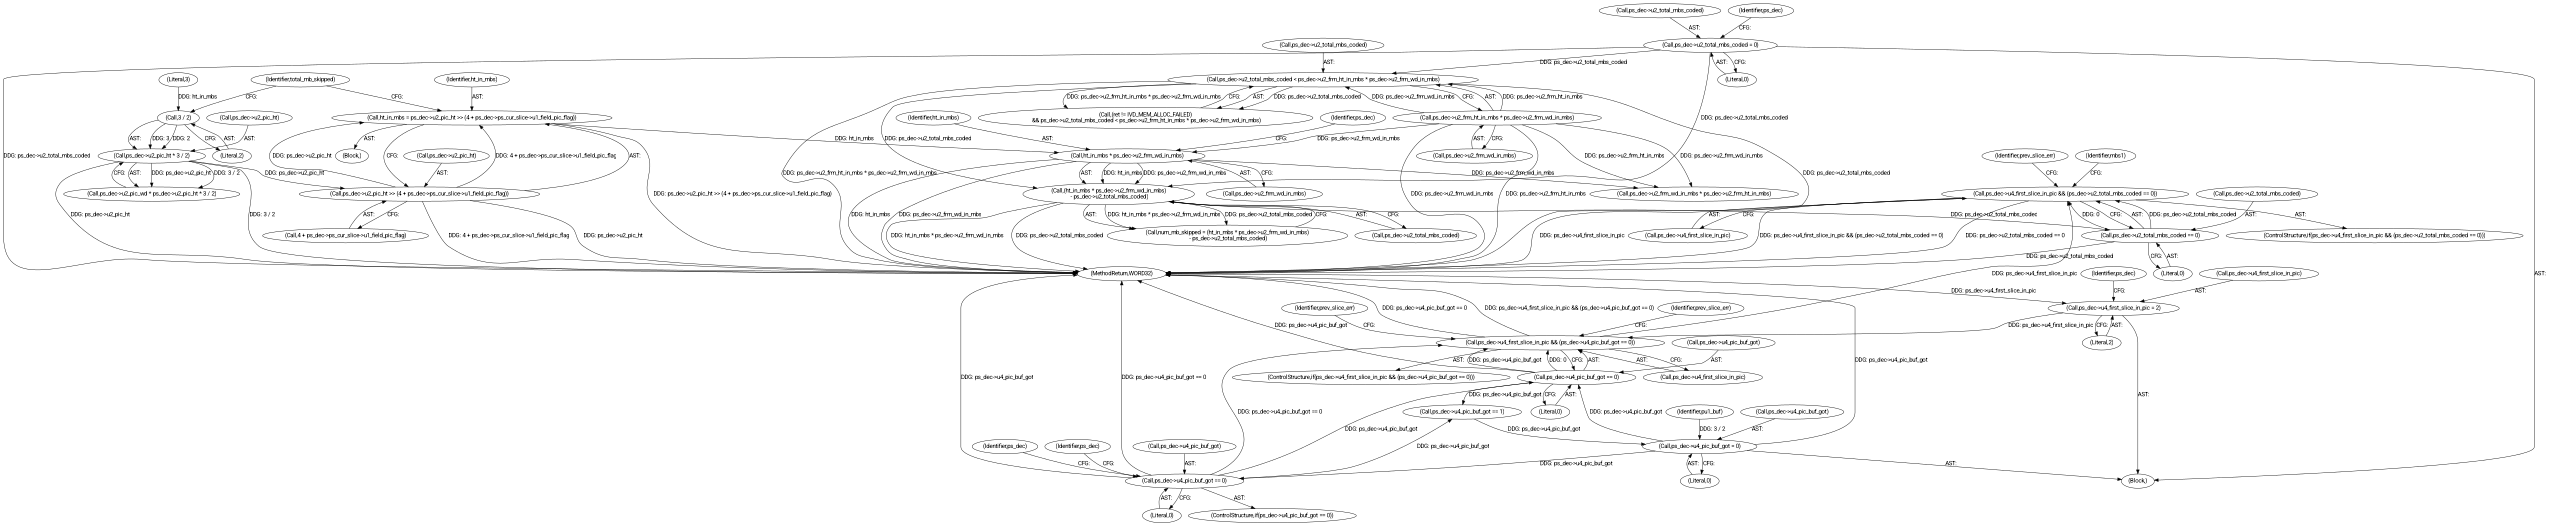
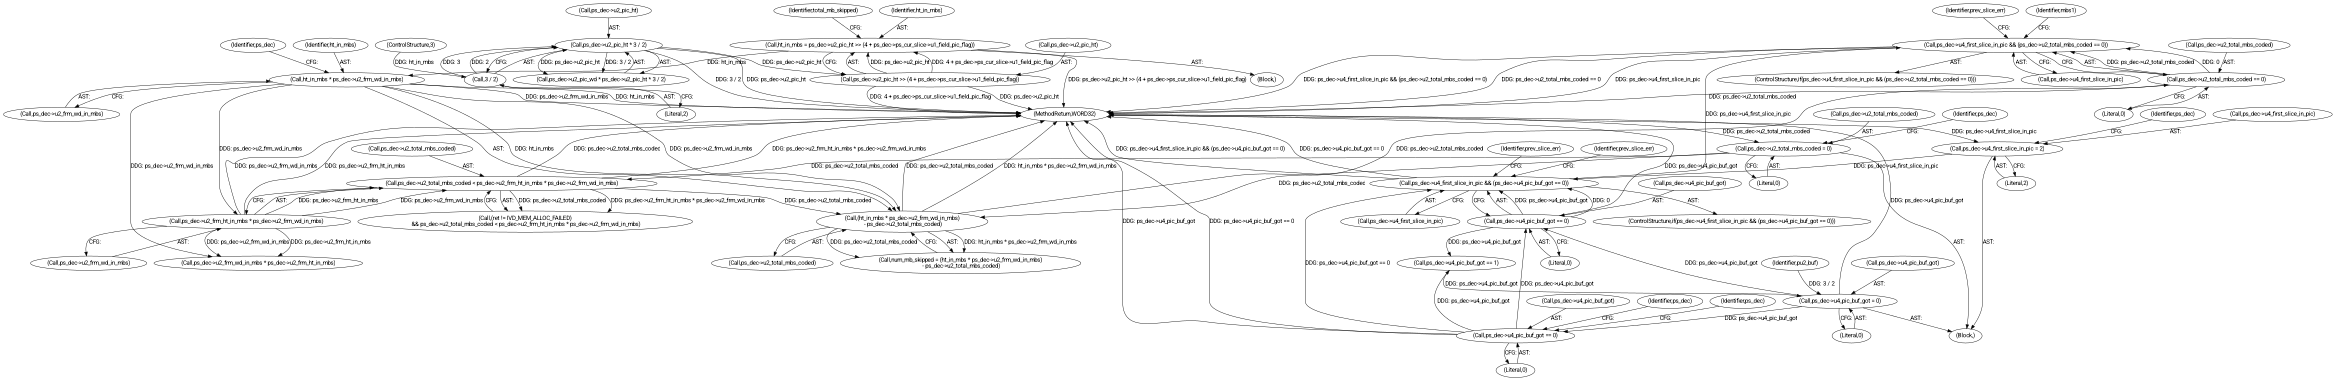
edge "(Call,ps_dec->u2_total_mbs_coded = 0)" -> "(MethodReturn,WORD32)": reversed
node "(Literal,3)": label "(Literal,3)" -> "(ControlStructure,3)"
edge "(Identifier,total_mb_skipped)" -> "(Call,3 / 2)": now "(Call,ps_dec->u2_pic_ht * 3 / 2)" -> "(Call,3 / 2)"
edge "(Call,ps_dec->u2_frm_ht_in_mbs * ps_dec->u2_frm_wd_in_mbs)" -> "(Call,ht_in_mbs * ps_dec->u2_frm_wd_in_mbs)": reversed
edge "(Call,ps_dec->u2_pic_wd * ps_dec->u2_pic_ht * 3 / 2)" -> "(Call,ps_dec->u2_pic_ht * 3 / 2)": label "CFG: " -> "AST: "
node "(Call,4 + ps_dec->ps_cur_slice->u1_field_pic_flag)": removed
node "(Identifier,pu1_buf)": label "(Identifier,pu1_buf)" -> "(Identifier,pu2_buf)"
node "(ControlStructure,if(ps_dec->u4_pic_buf_got == 0))": removed
